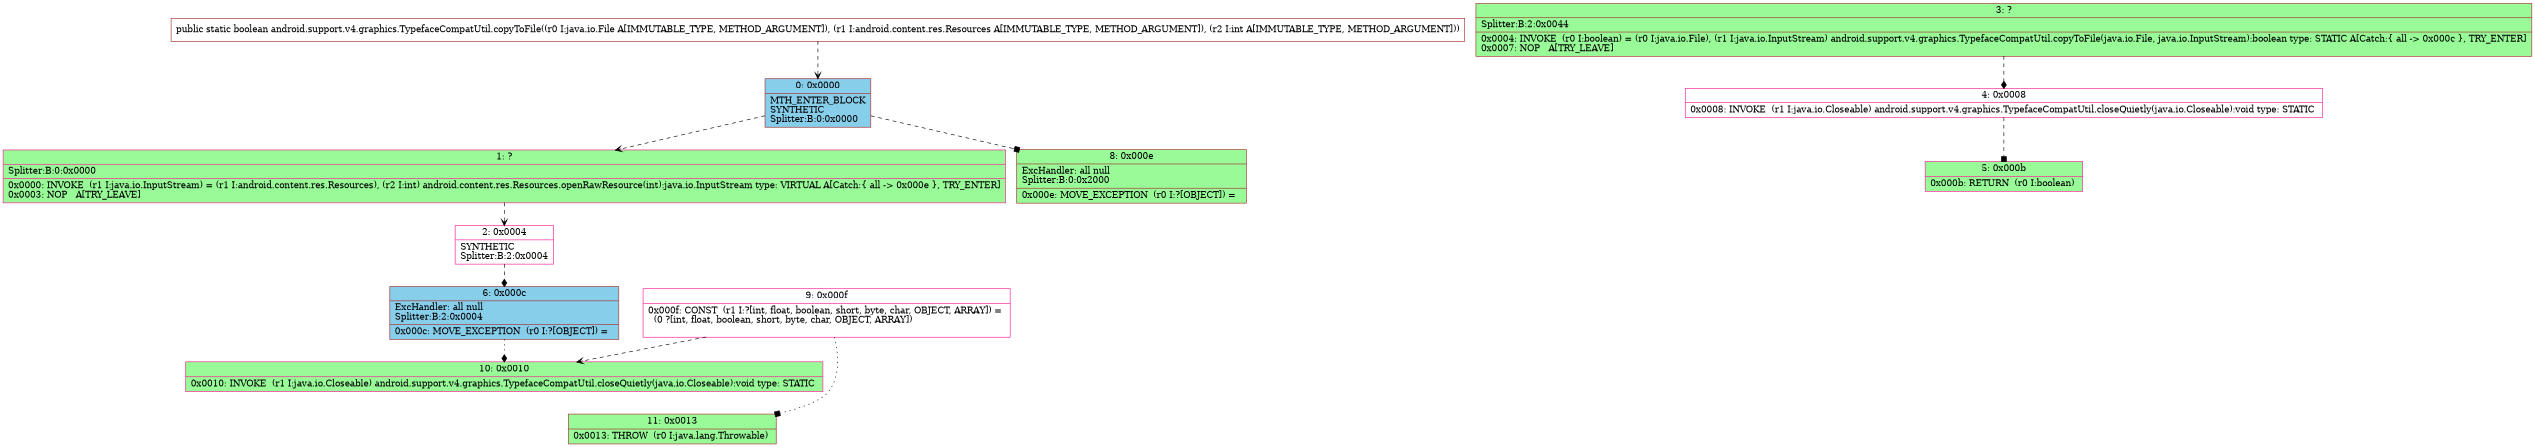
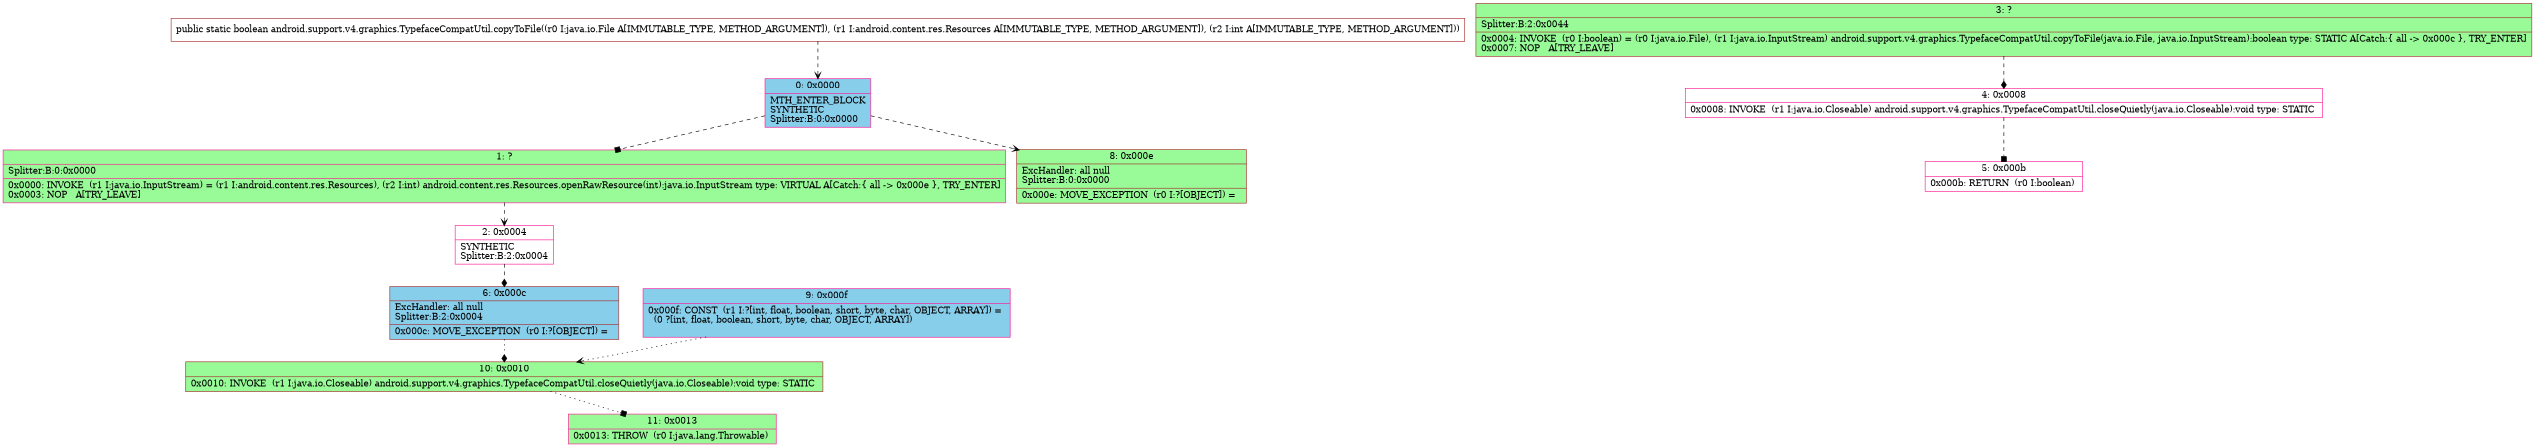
node "0: 0x0000": color brown -> deeppink
edge "0: 0x0000" -> "1: ?": arrowhead vee -> box
edge "0: 0x0000" -> "8: 0x000e": arrowhead box -> vee
node "5: 0x000b": fillcolor palegreen -> white
node "8: 0x000e": text "Splitter:B:0:0x2000" -> "Splitter:B:0:0x0000"
node "9: 0x000f": fillcolor white -> skyblue
edge "9: 0x000f" -> "10: 0x0010": style dashed -> dotted
node "10: 0x0010": color deeppink -> brown
edge "9: 0x000f" -> "11: 0x0013": now "10: 0x0010" -> "11: 0x0013"
node "11: 0x0013": color brown -> deeppink
